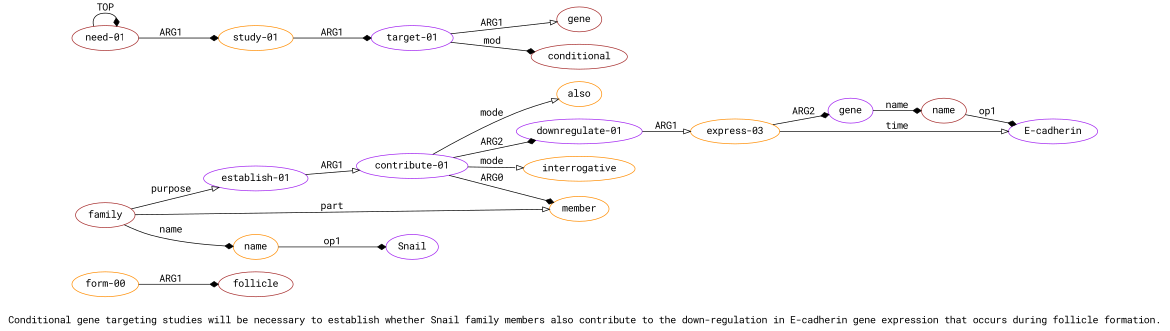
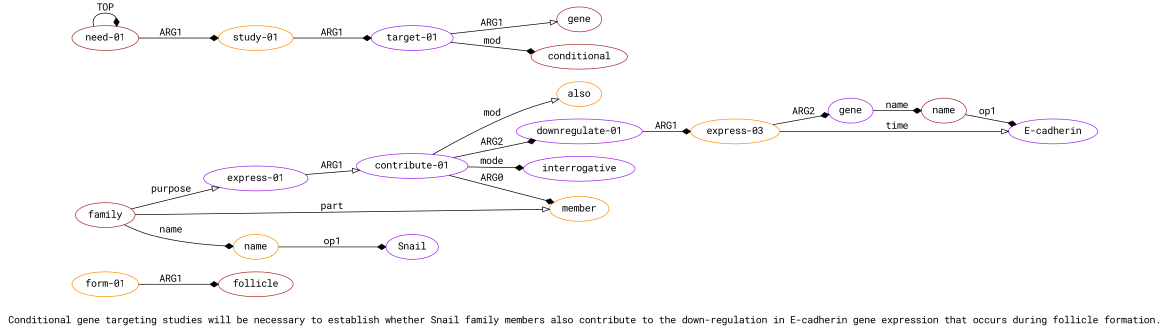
edge "contribute-01" -> "also": label "mode" -> "mod"
edge "downregulate-01" -> "express-03": arrowhead onormal -> diamond
edge "contribute-01" -> "interrogative": arrowhead onormal -> diamond
node "interrogative": color darkorange -> purple
node "establish-01": label "establish-01" -> "express-01"
node "form-00": label "form-00" -> "form-01"
